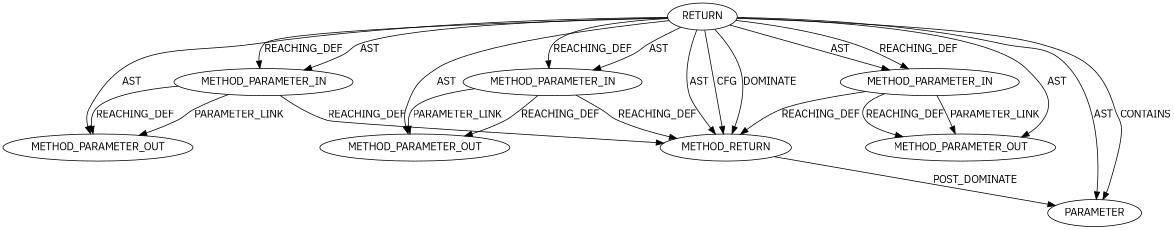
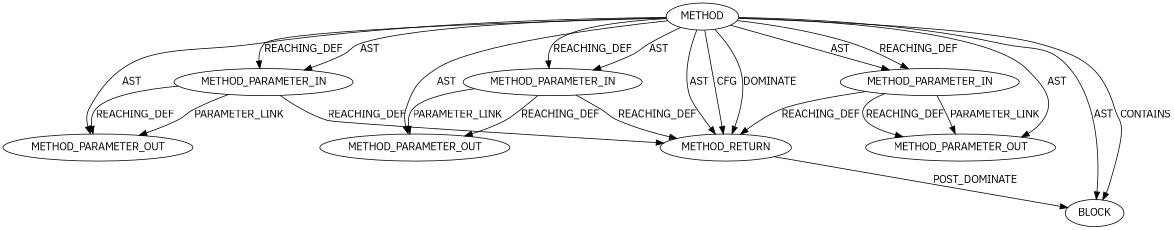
node "RETURN": label "RETURN" -> "METHOD"
node "PARAMETER": label "PARAMETER" -> "BLOCK"
